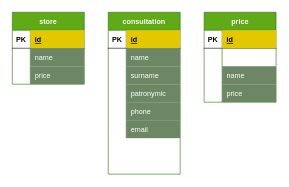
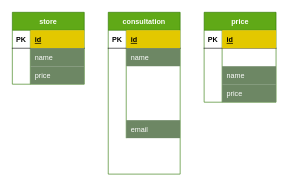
node "surname": removed
node "patronymic": removed
node "phone": removed
